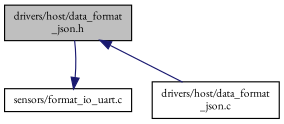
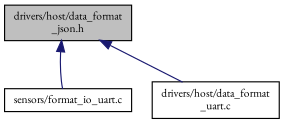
edge "drivers/host/data_format _json.h" -> "sensors/format_io_uart.c": reversed
node "drivers/host/data_format _json.c": label "drivers/host/data_format _json.c" -> "drivers/host/data_format _uart.c"
